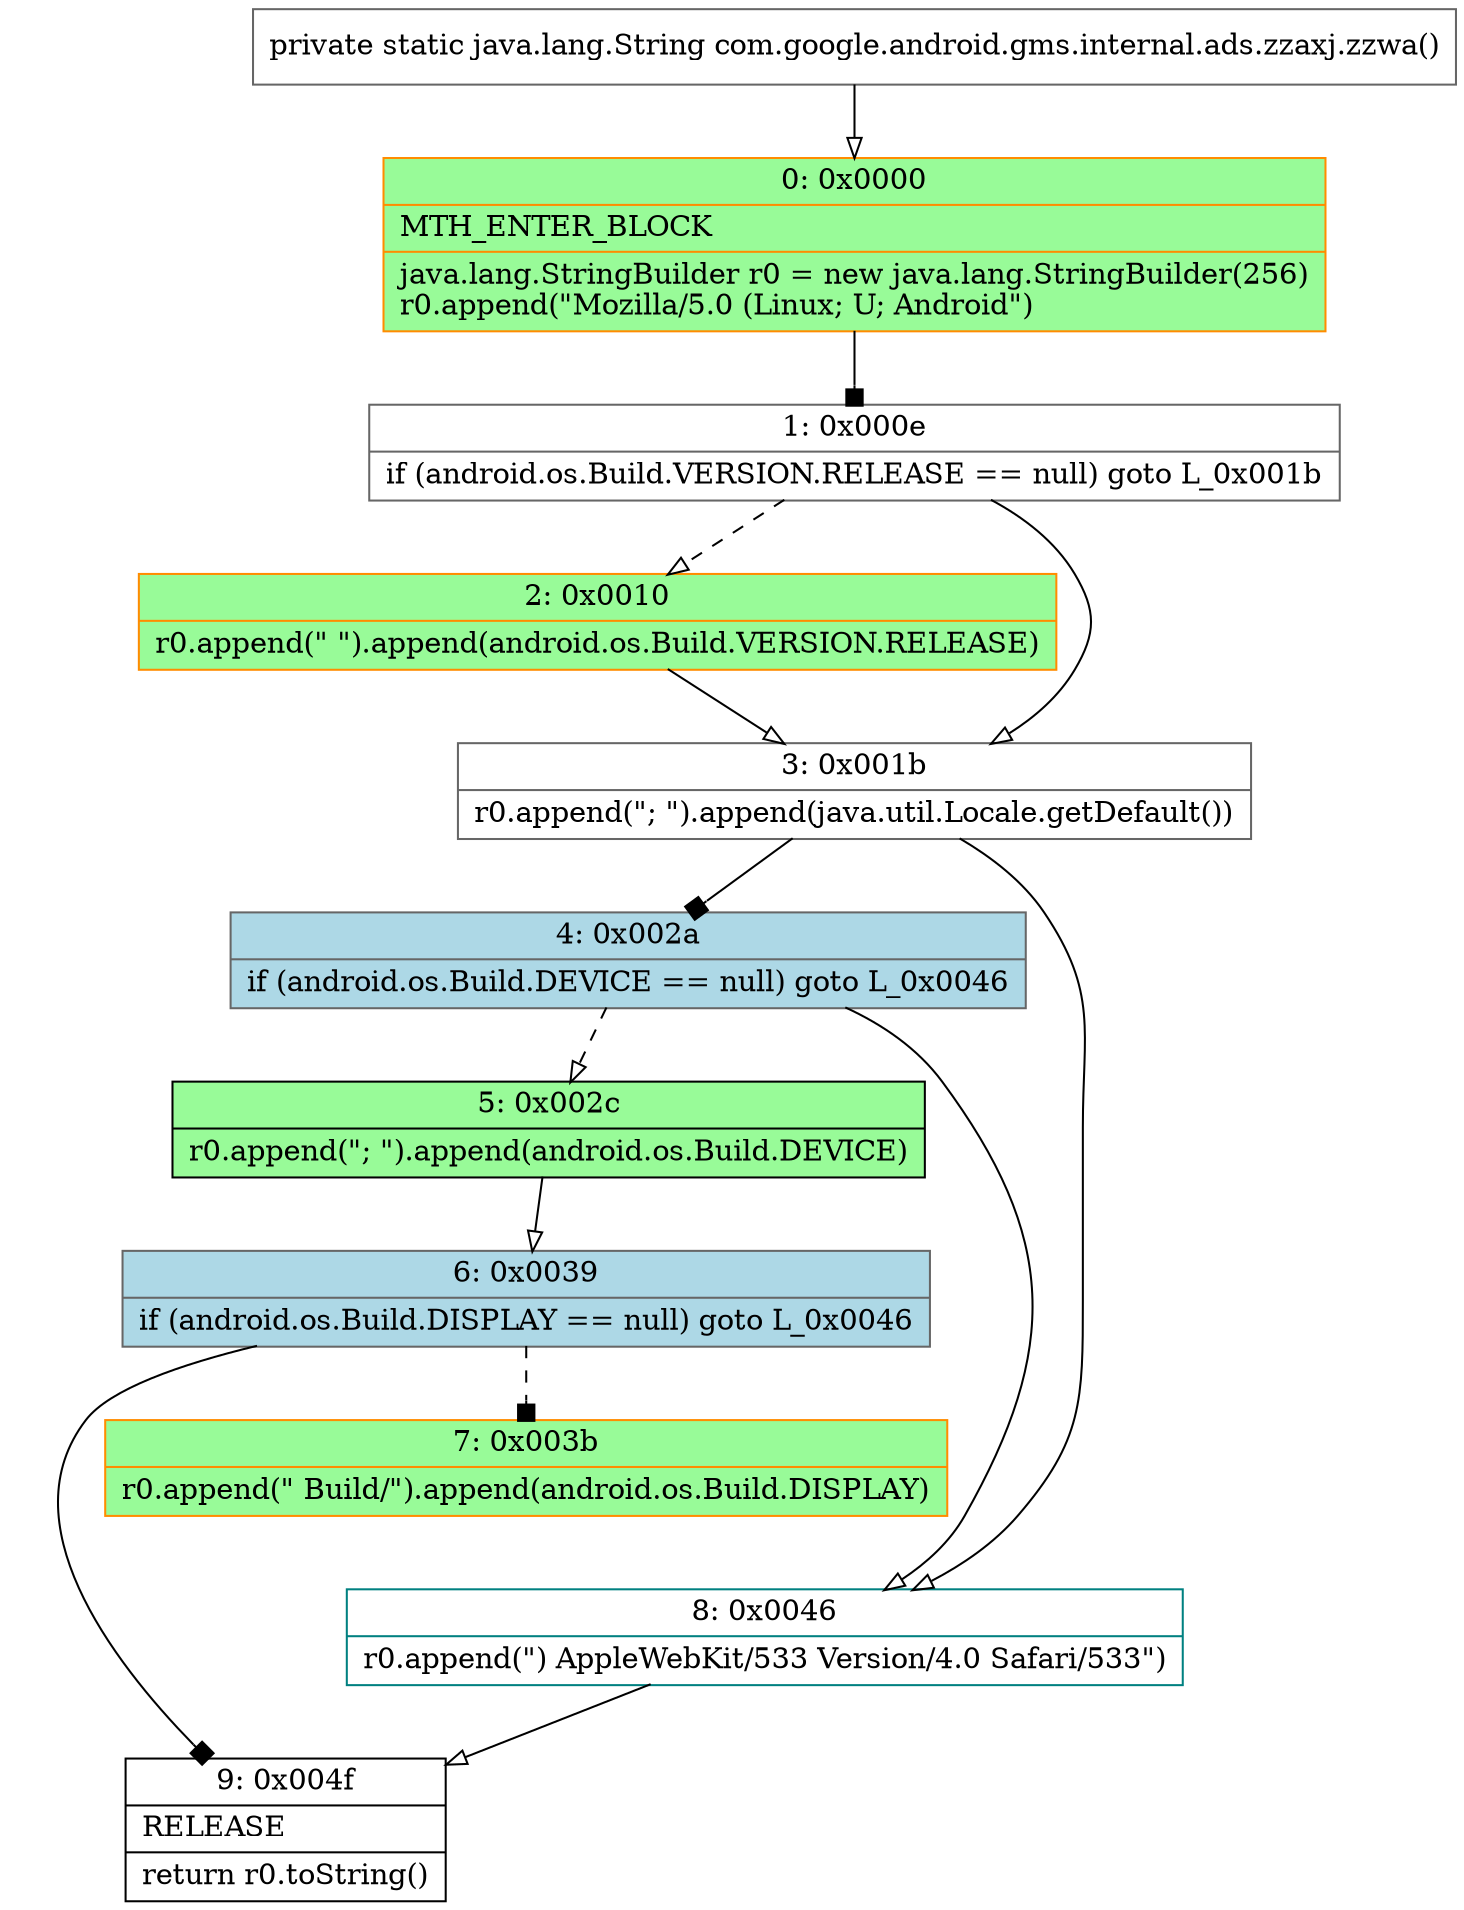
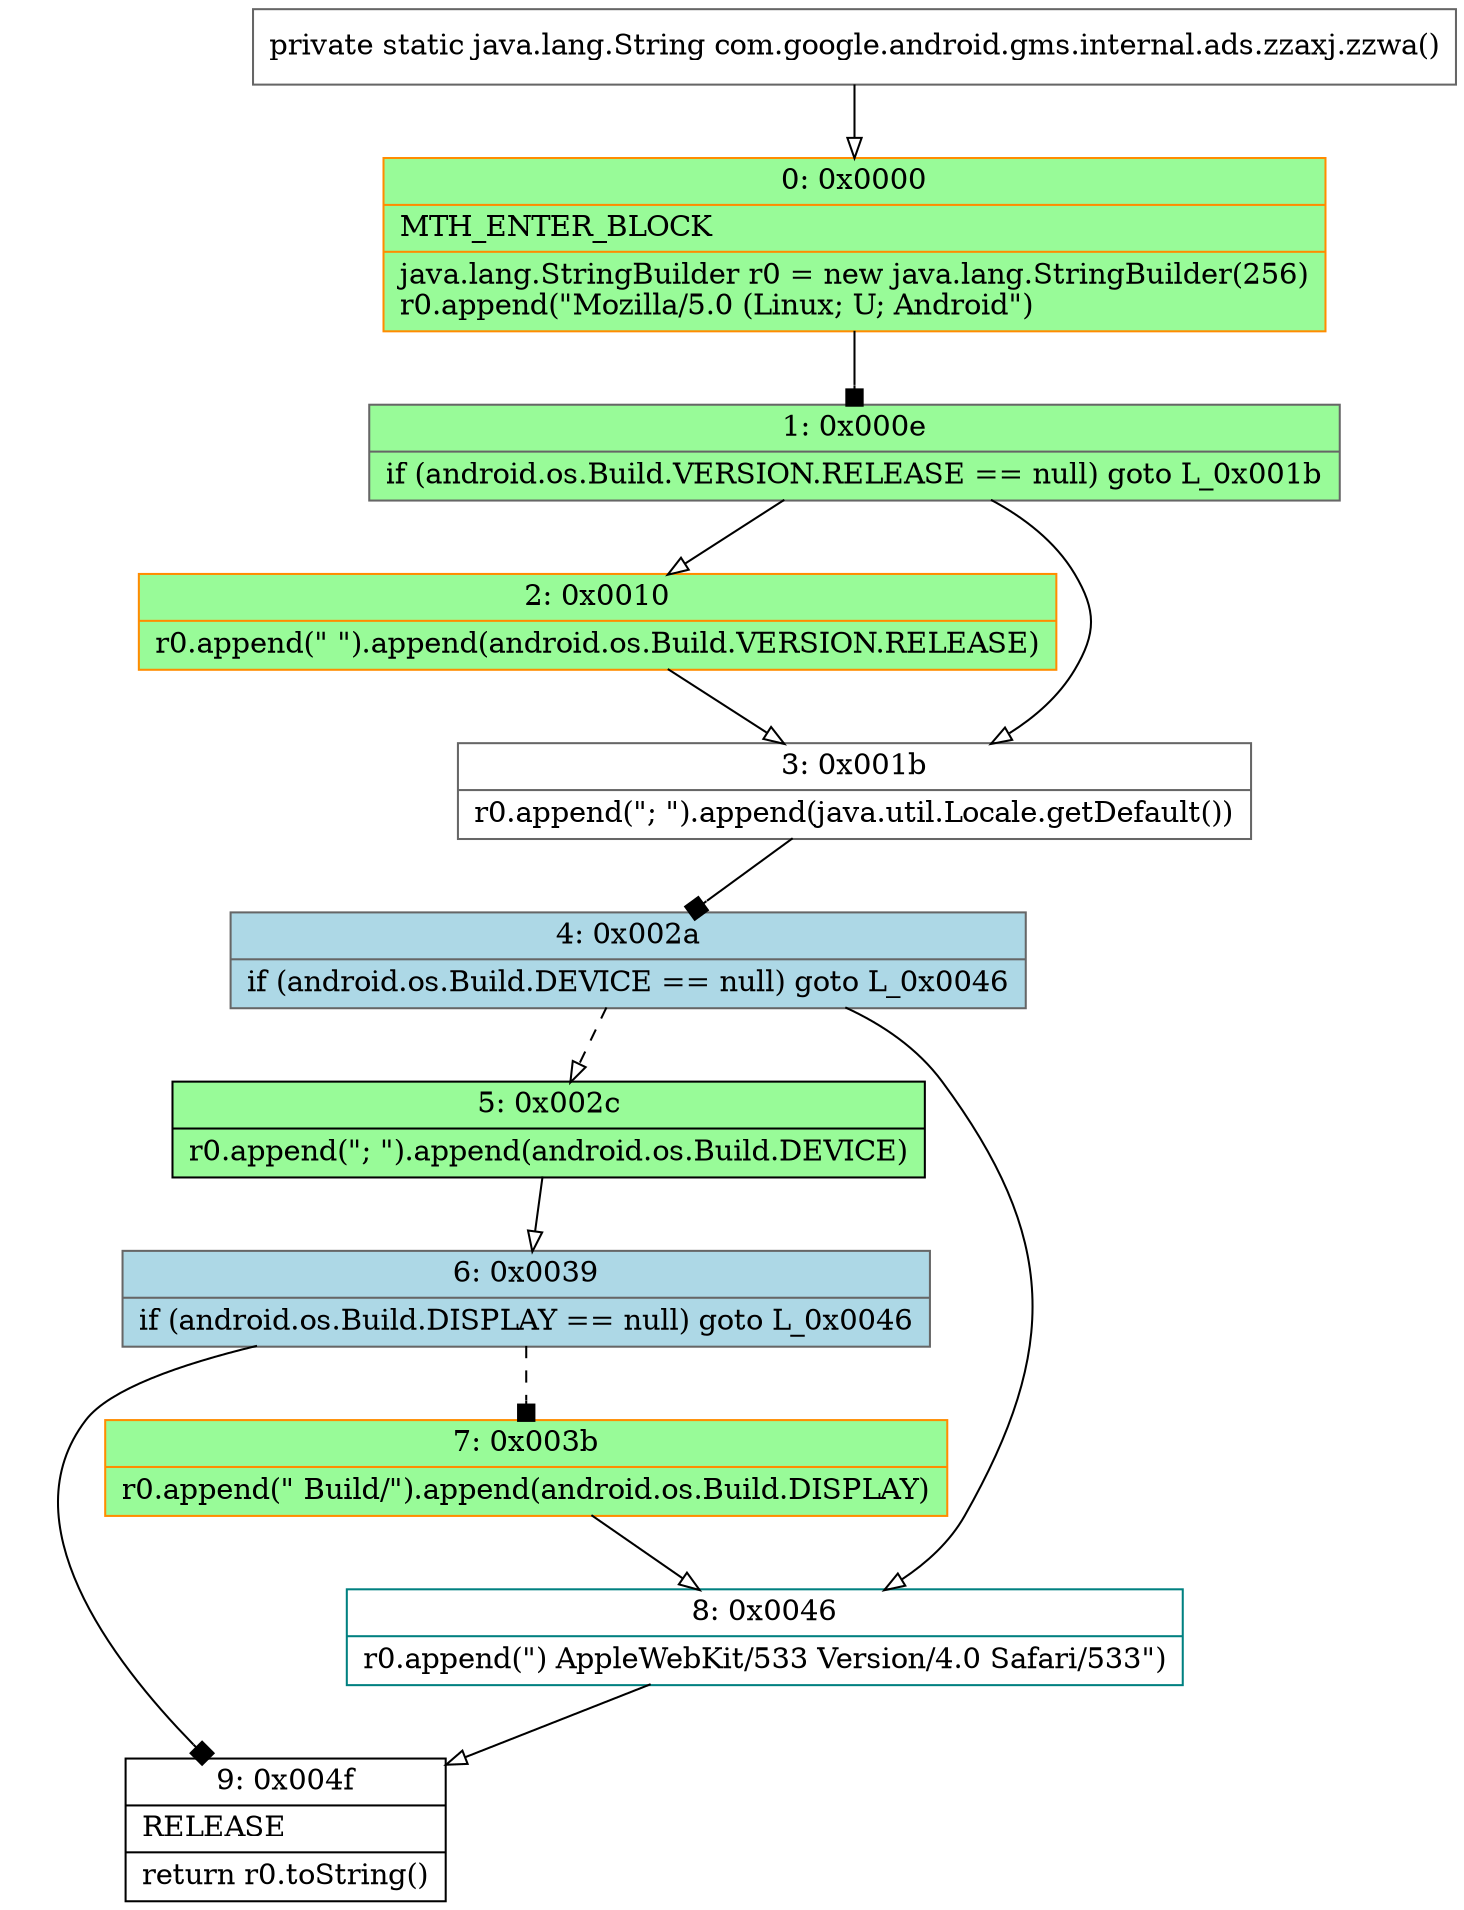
node "1: 0x000e": fillcolor white -> palegreen
edge "1: 0x000e" -> "2: 0x0010": style dashed -> solid
edge "3: 0x001b" -> "8: 0x0046": now "7: 0x003b" -> "8: 0x0046"
